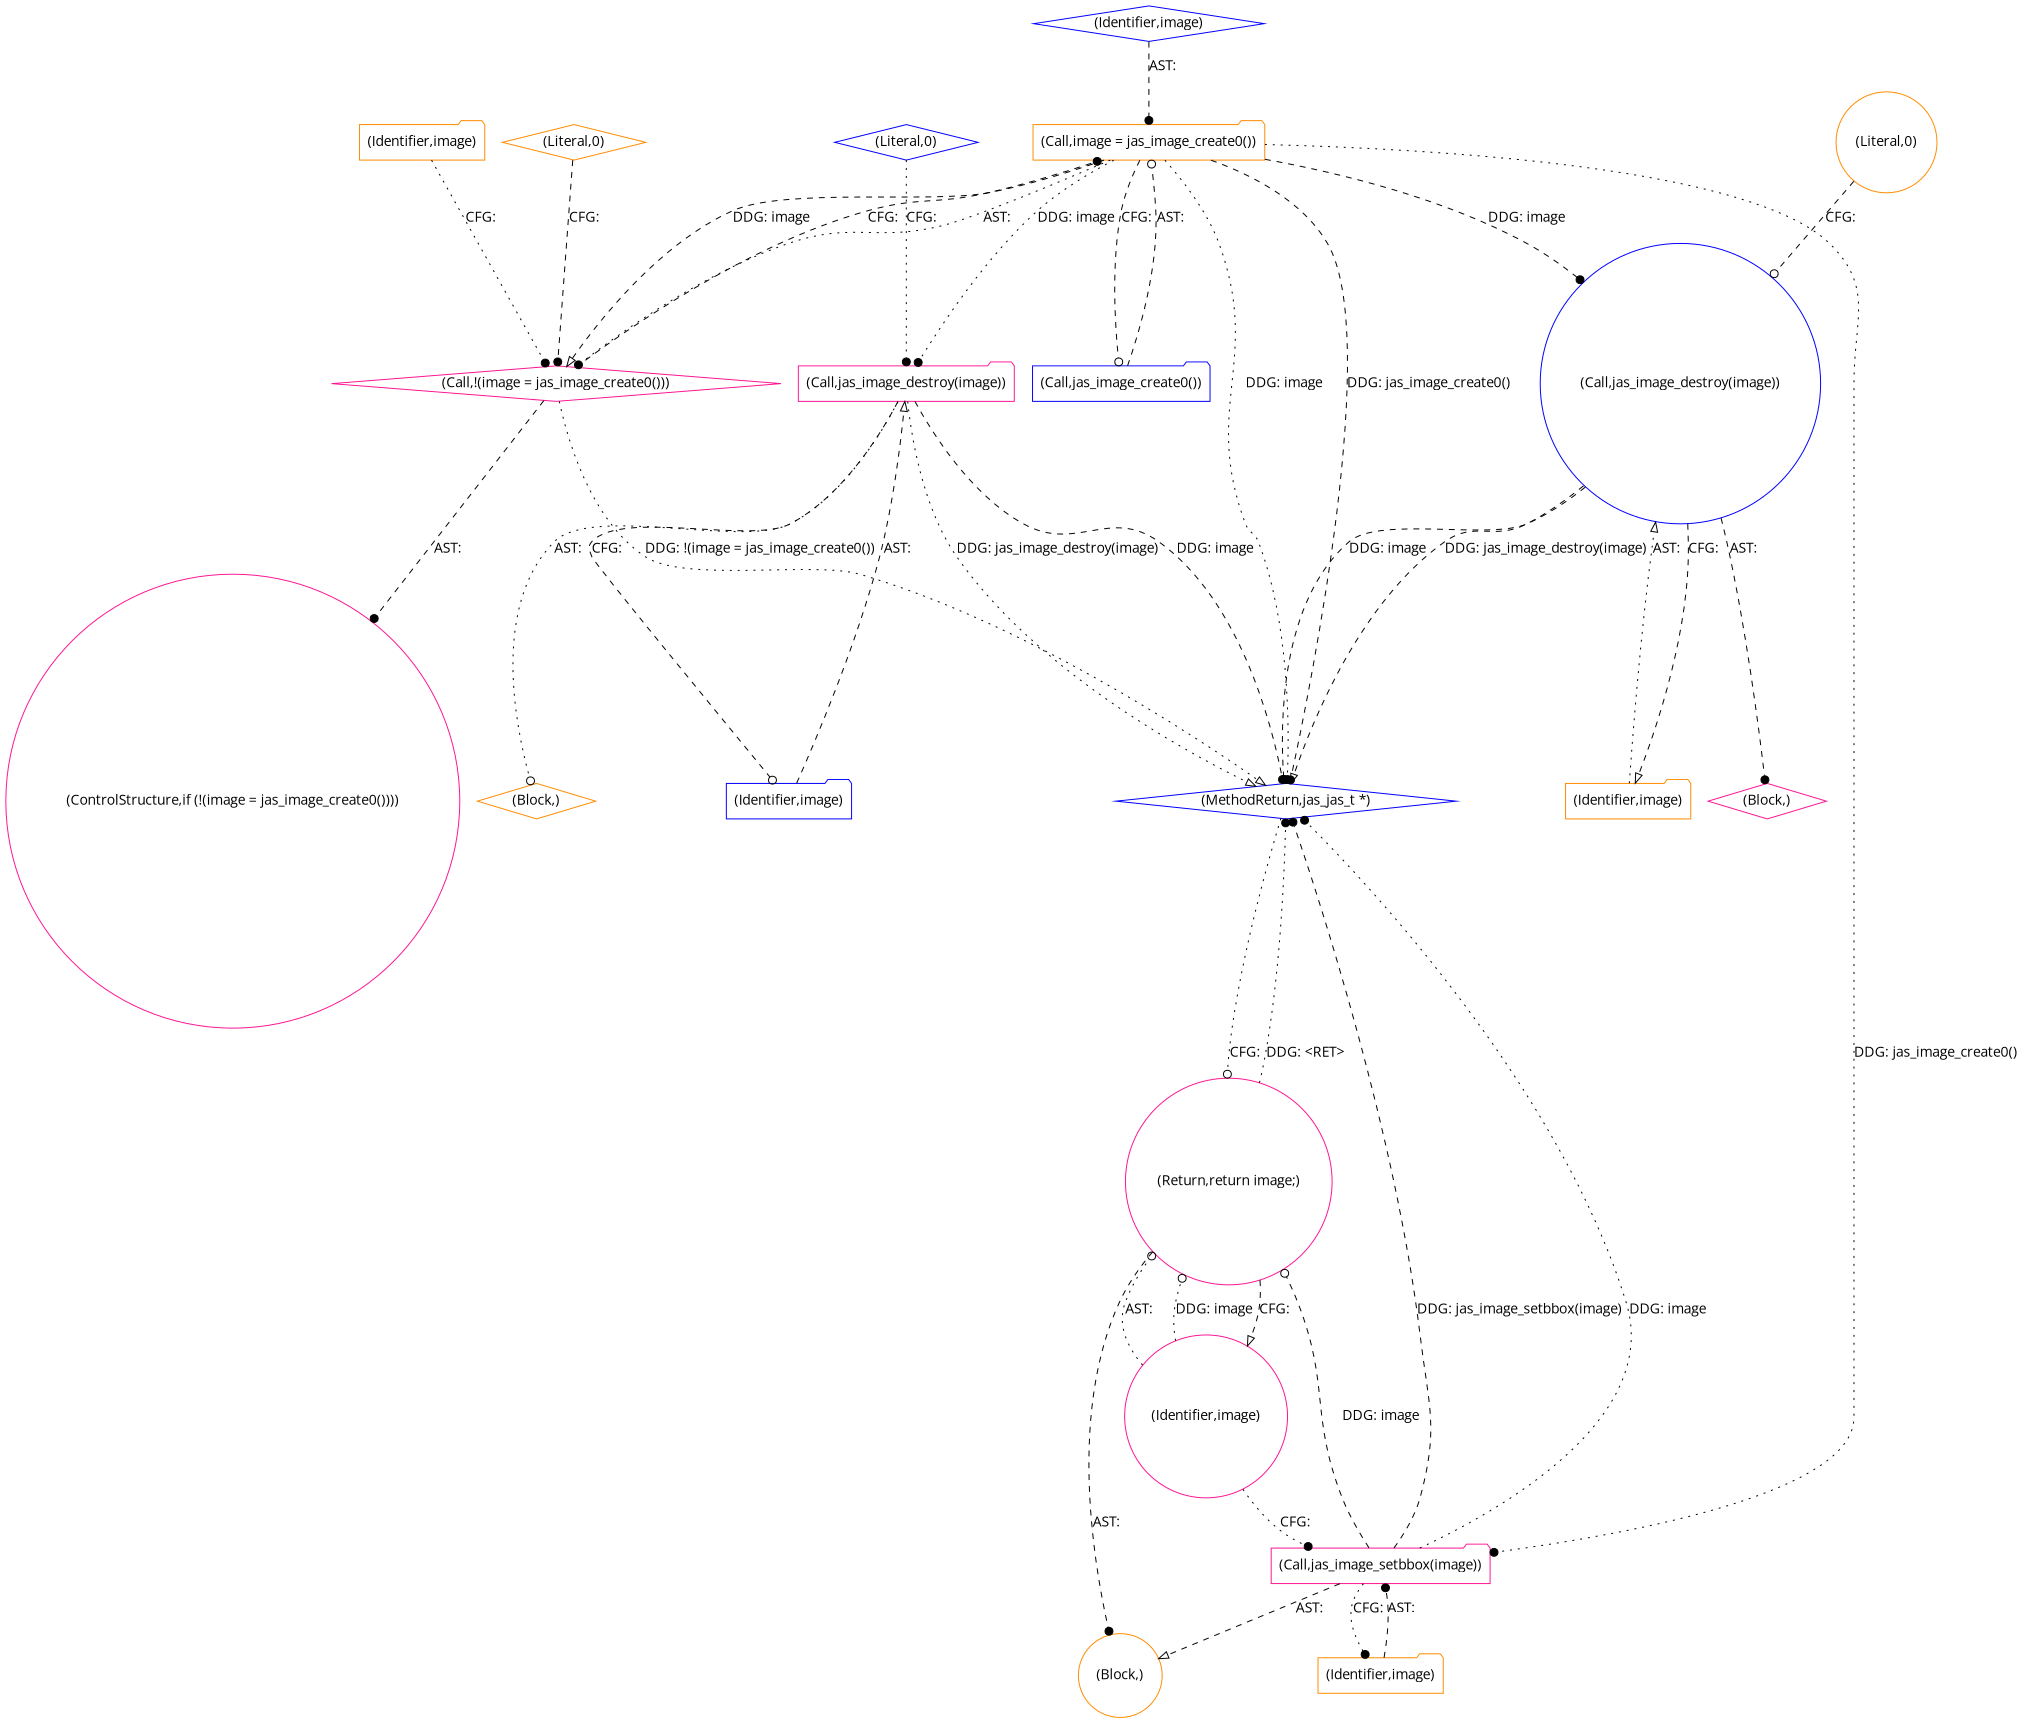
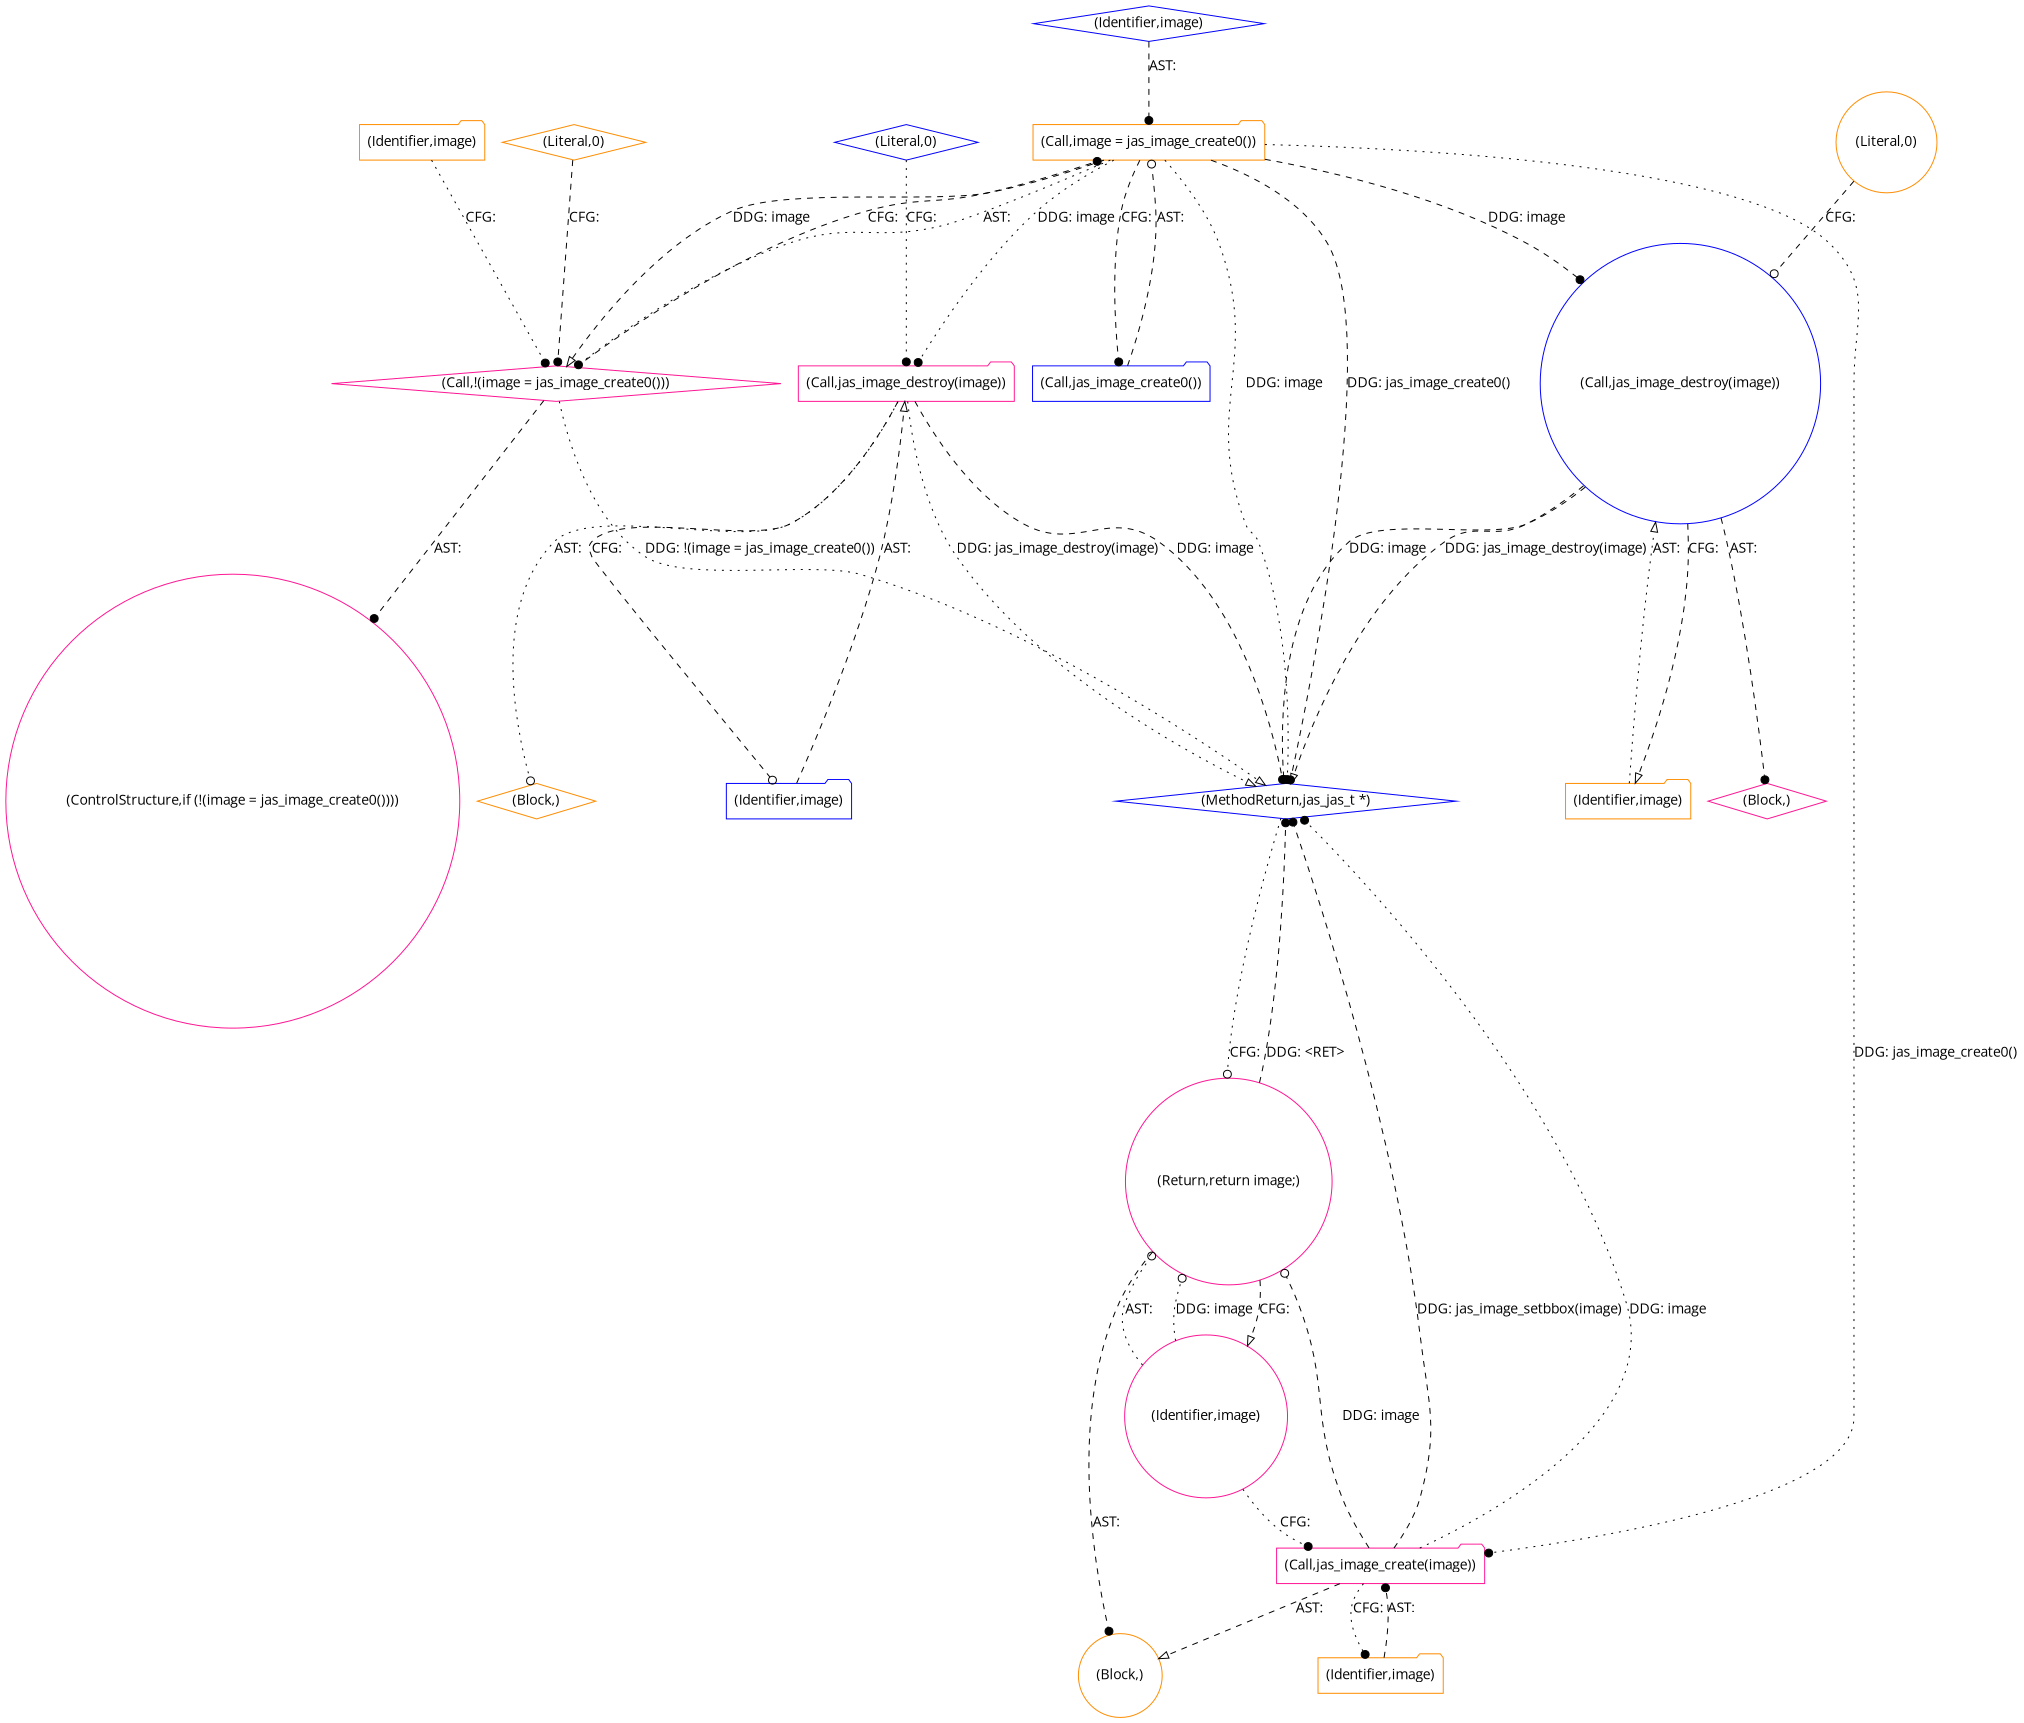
edge "(Call,image = jas_image_create0())" -> "(Call,jas_image_create0())": arrowhead odot -> dot
edge "(Return,return image;)" -> "(MethodReturn,jas_jas_t *)": style dotted -> dashed
node "(Call,jas_image_setbbox(image))": label "(Call,jas_image_setbbox(image))" -> "(Call,jas_image_create(image))"
